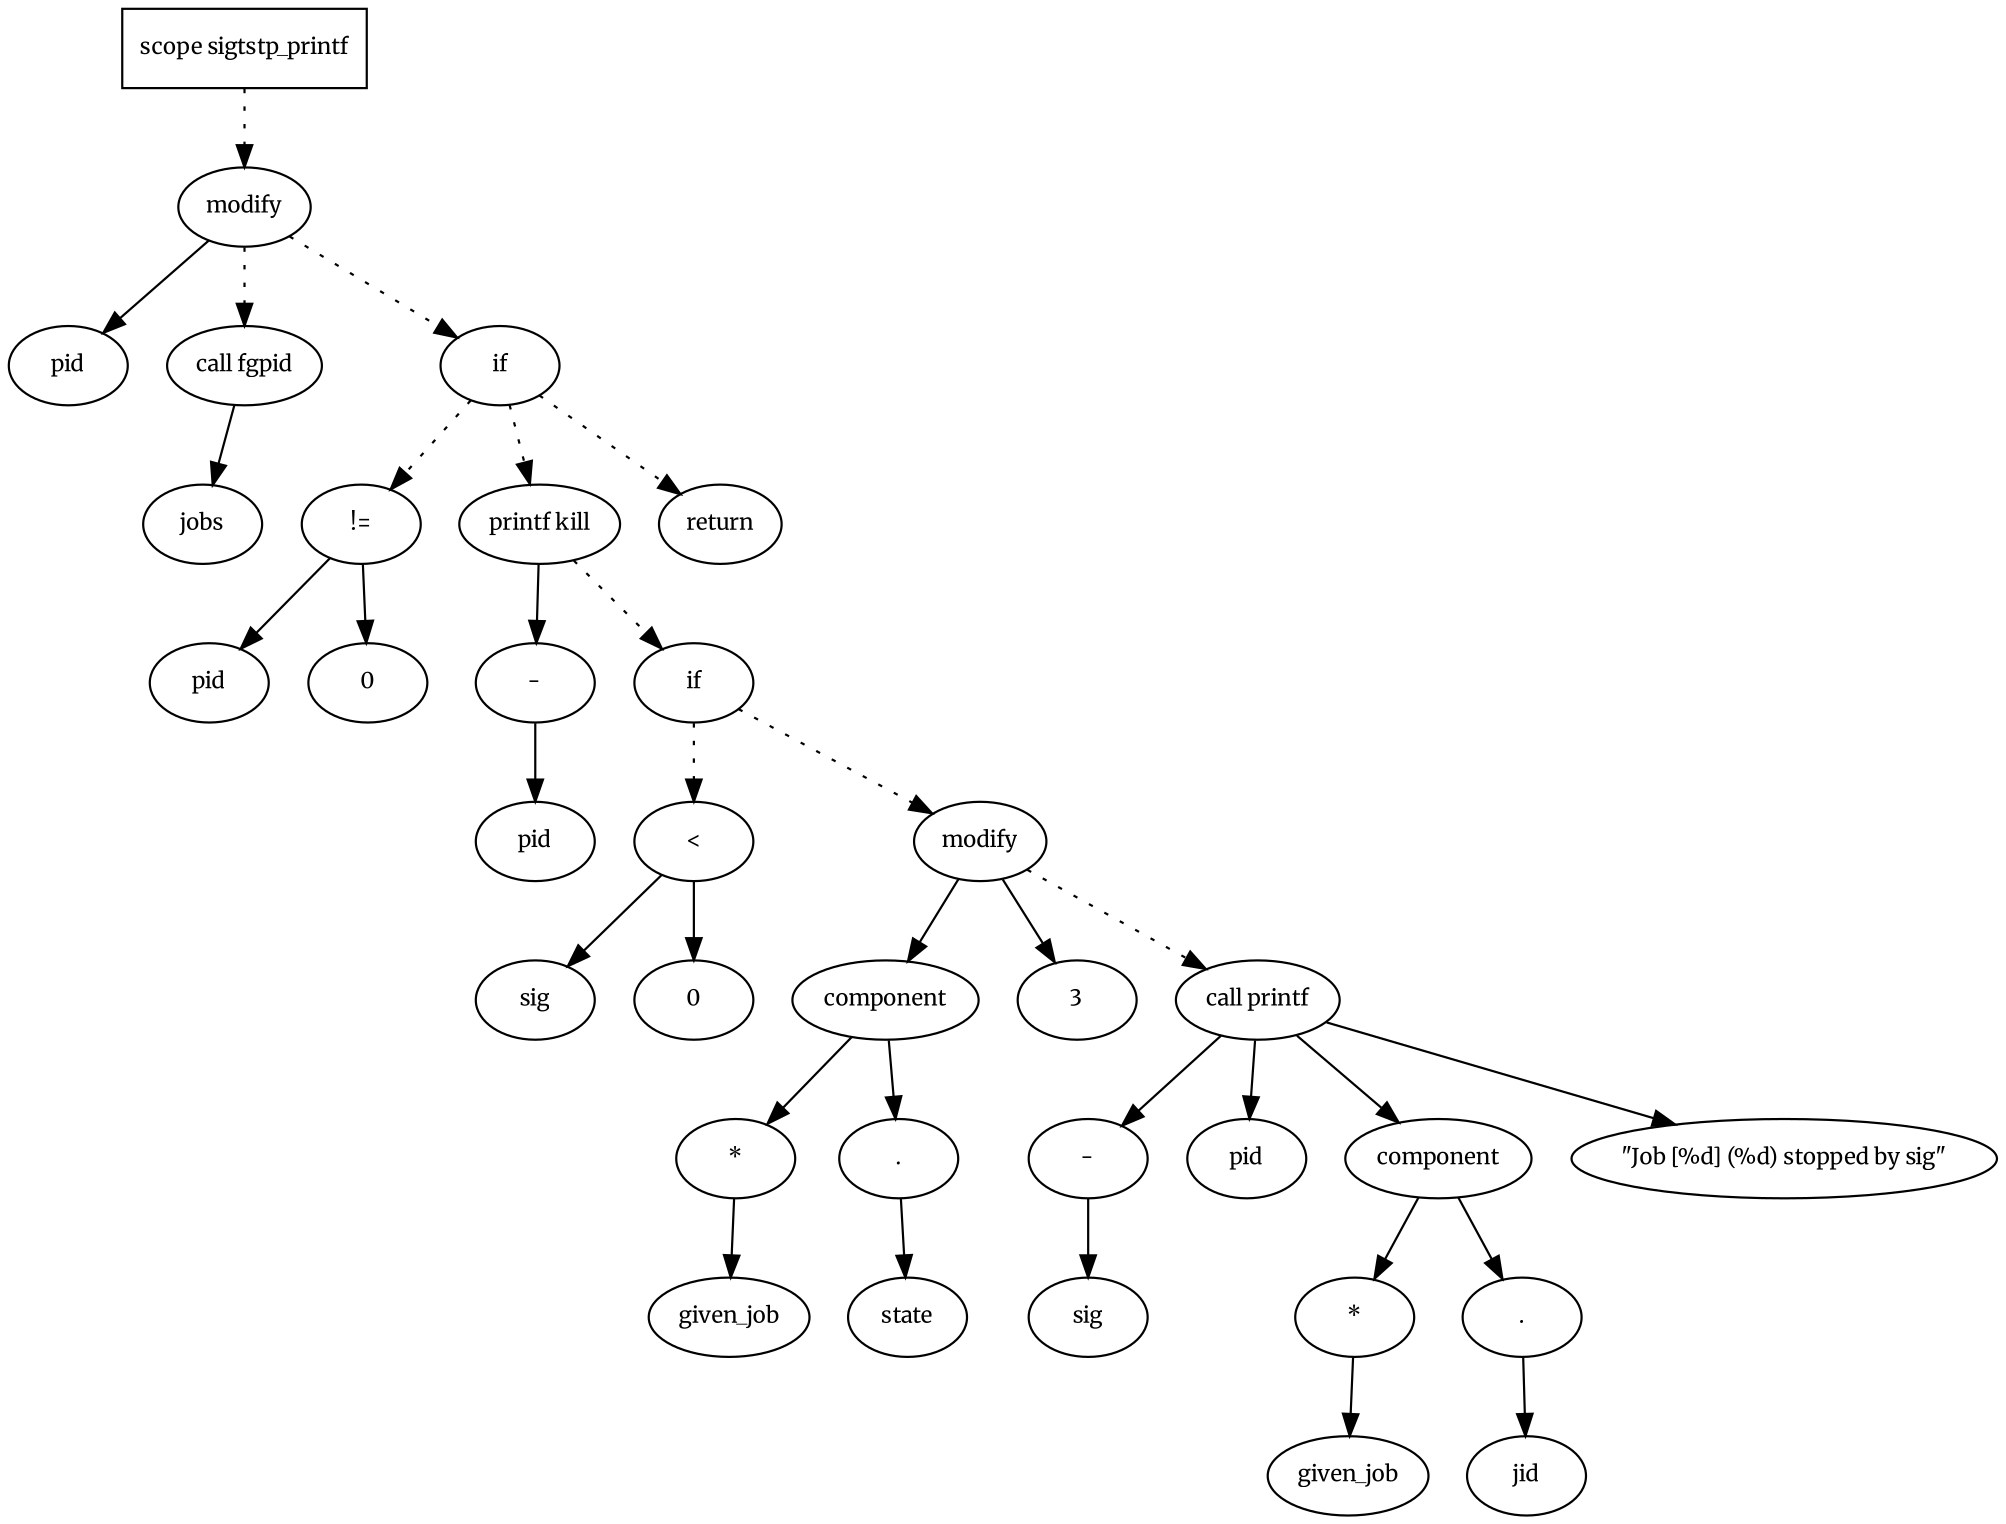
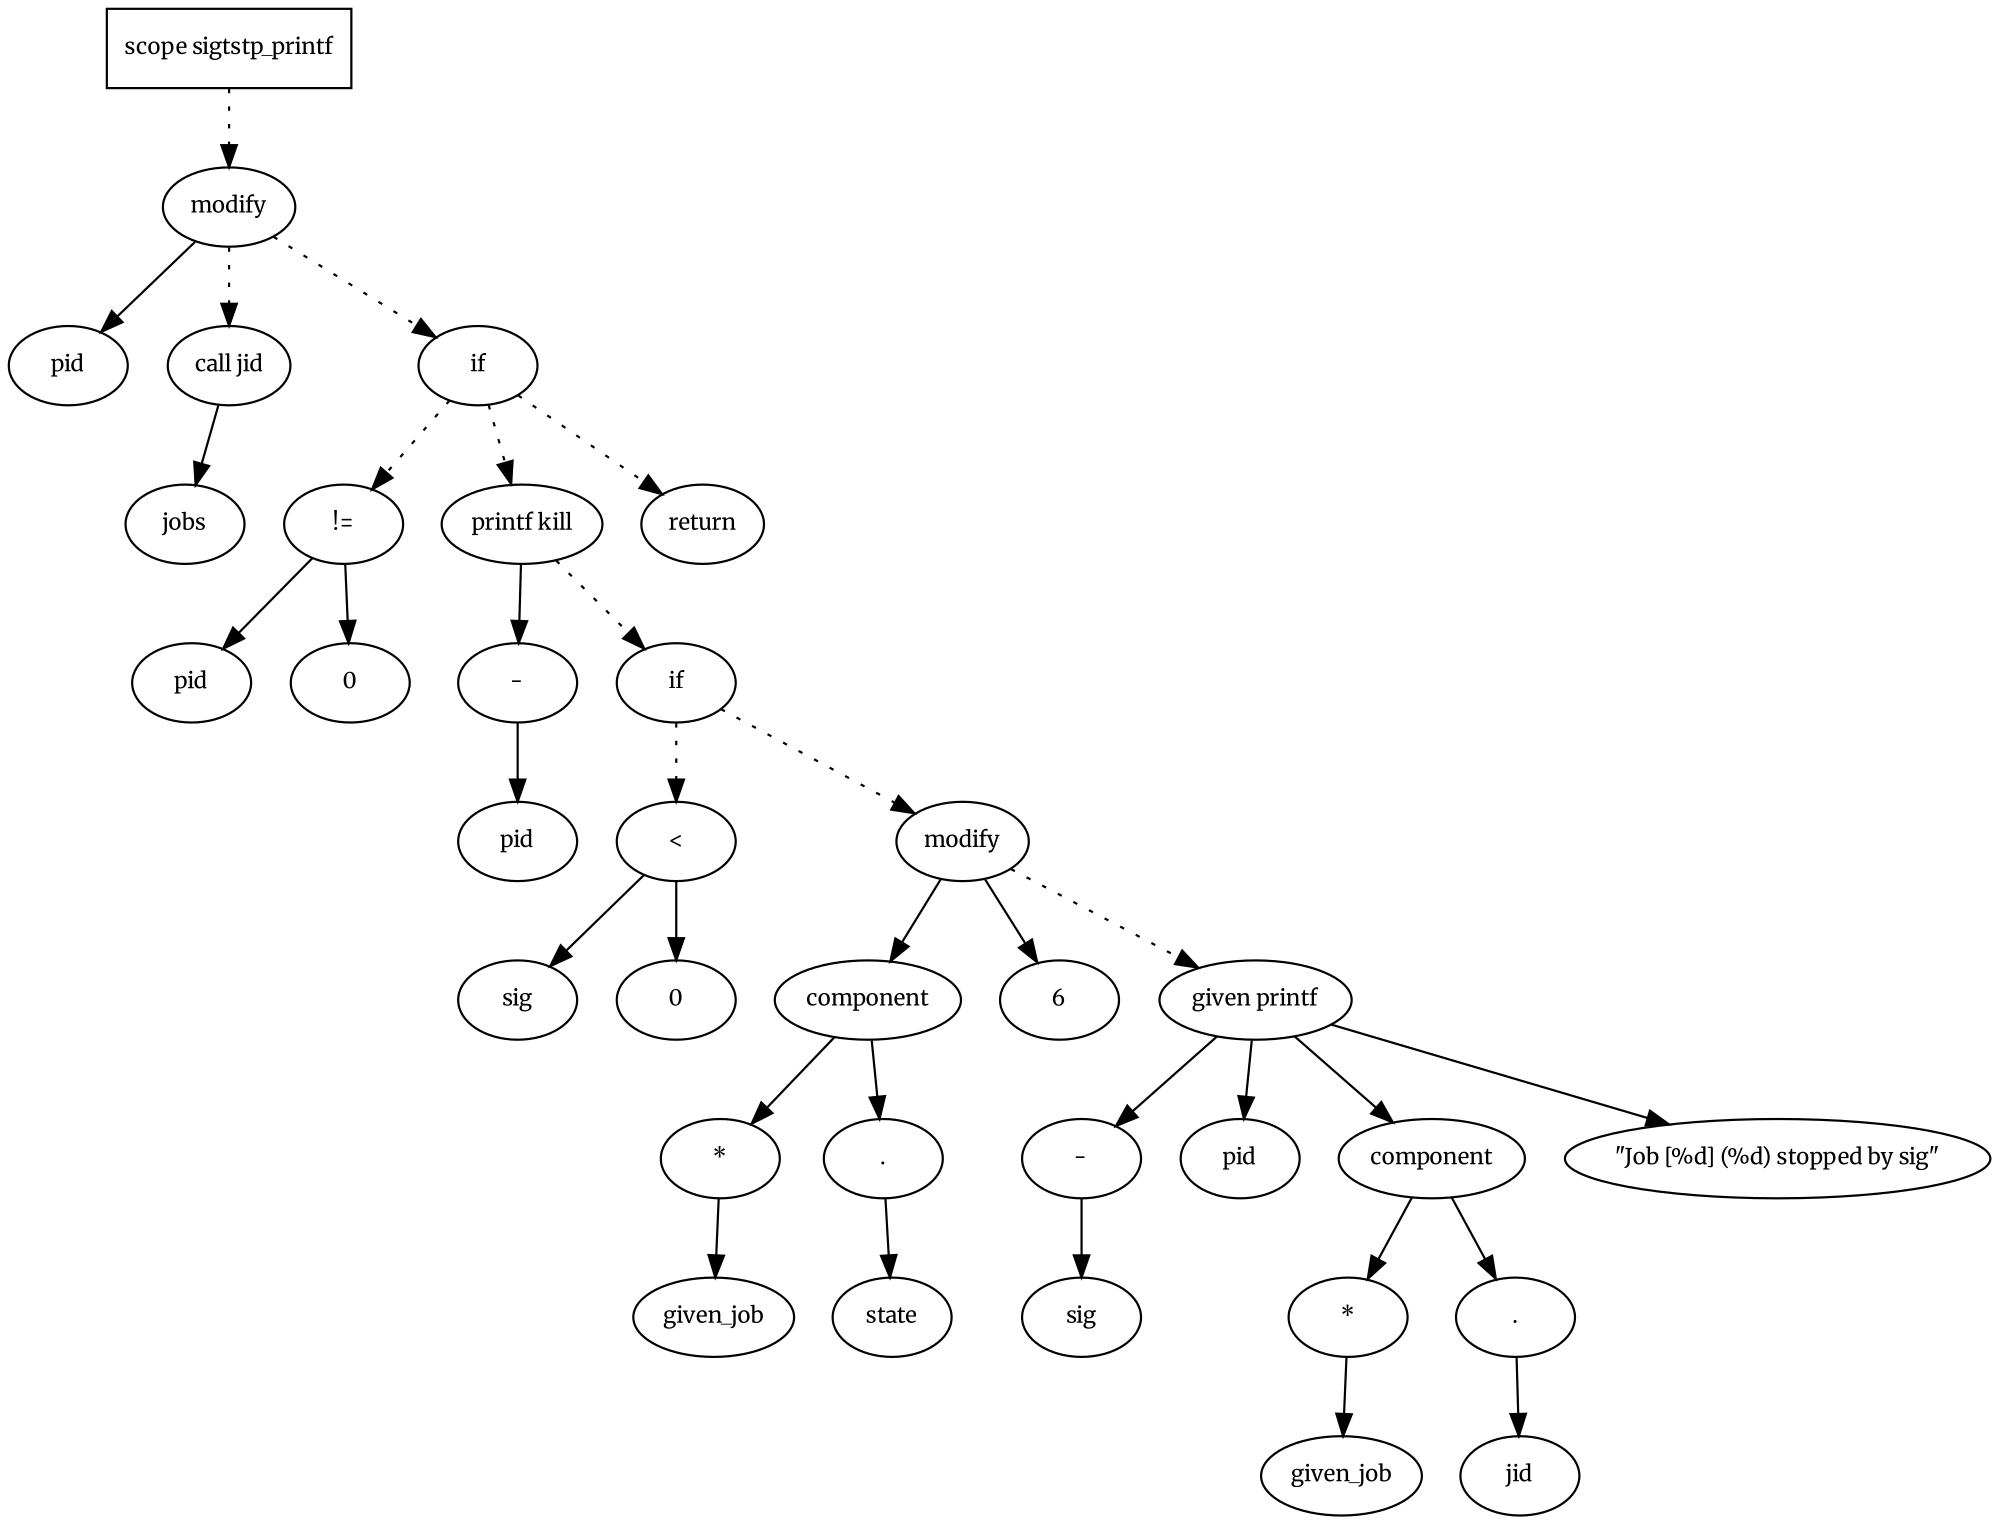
node "call fgpid": label "call fgpid" -> "call jid"
node "3": label "3" -> "6"
node "call printf": label "call printf" -> "given printf"
